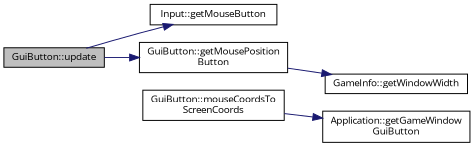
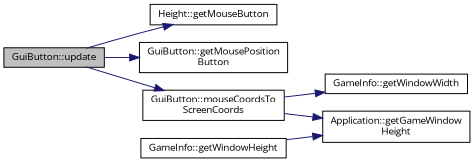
node "Input::getMouseButton": label "Input::getMouseButton" -> "Height::getMouseButton"
edge "GuiButton::getMousePosition Button" -> "GameInfo::getWindowWidth": now "GuiButton::mouseCoordsTo ScreenCoords" -> "GameInfo::getWindowWidth"
edge "GuiButton::update" -> "GuiButton::mouseCoordsTo ScreenCoords": added
node "Application::getGameWindow GuiButton": label "Application::getGameWindow GuiButton" -> "Application::getGameWindow Height"
node "GameInfo::getWindowHeight": added
